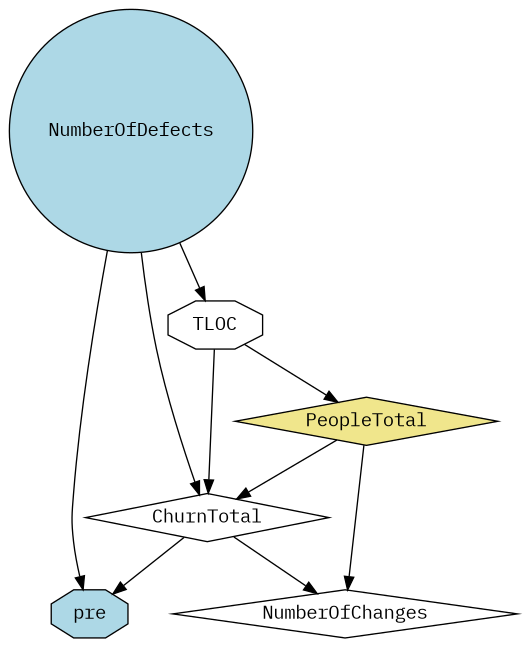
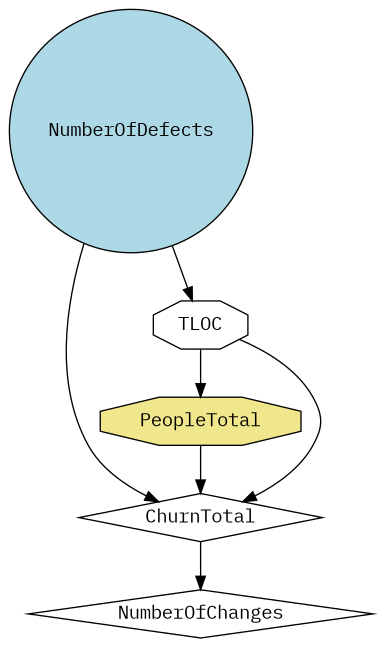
node "PeopleTotal": shape diamond -> octagon
edge "PeopleTotal" -> "NumberOfChanges": removed
node "pre": removed
